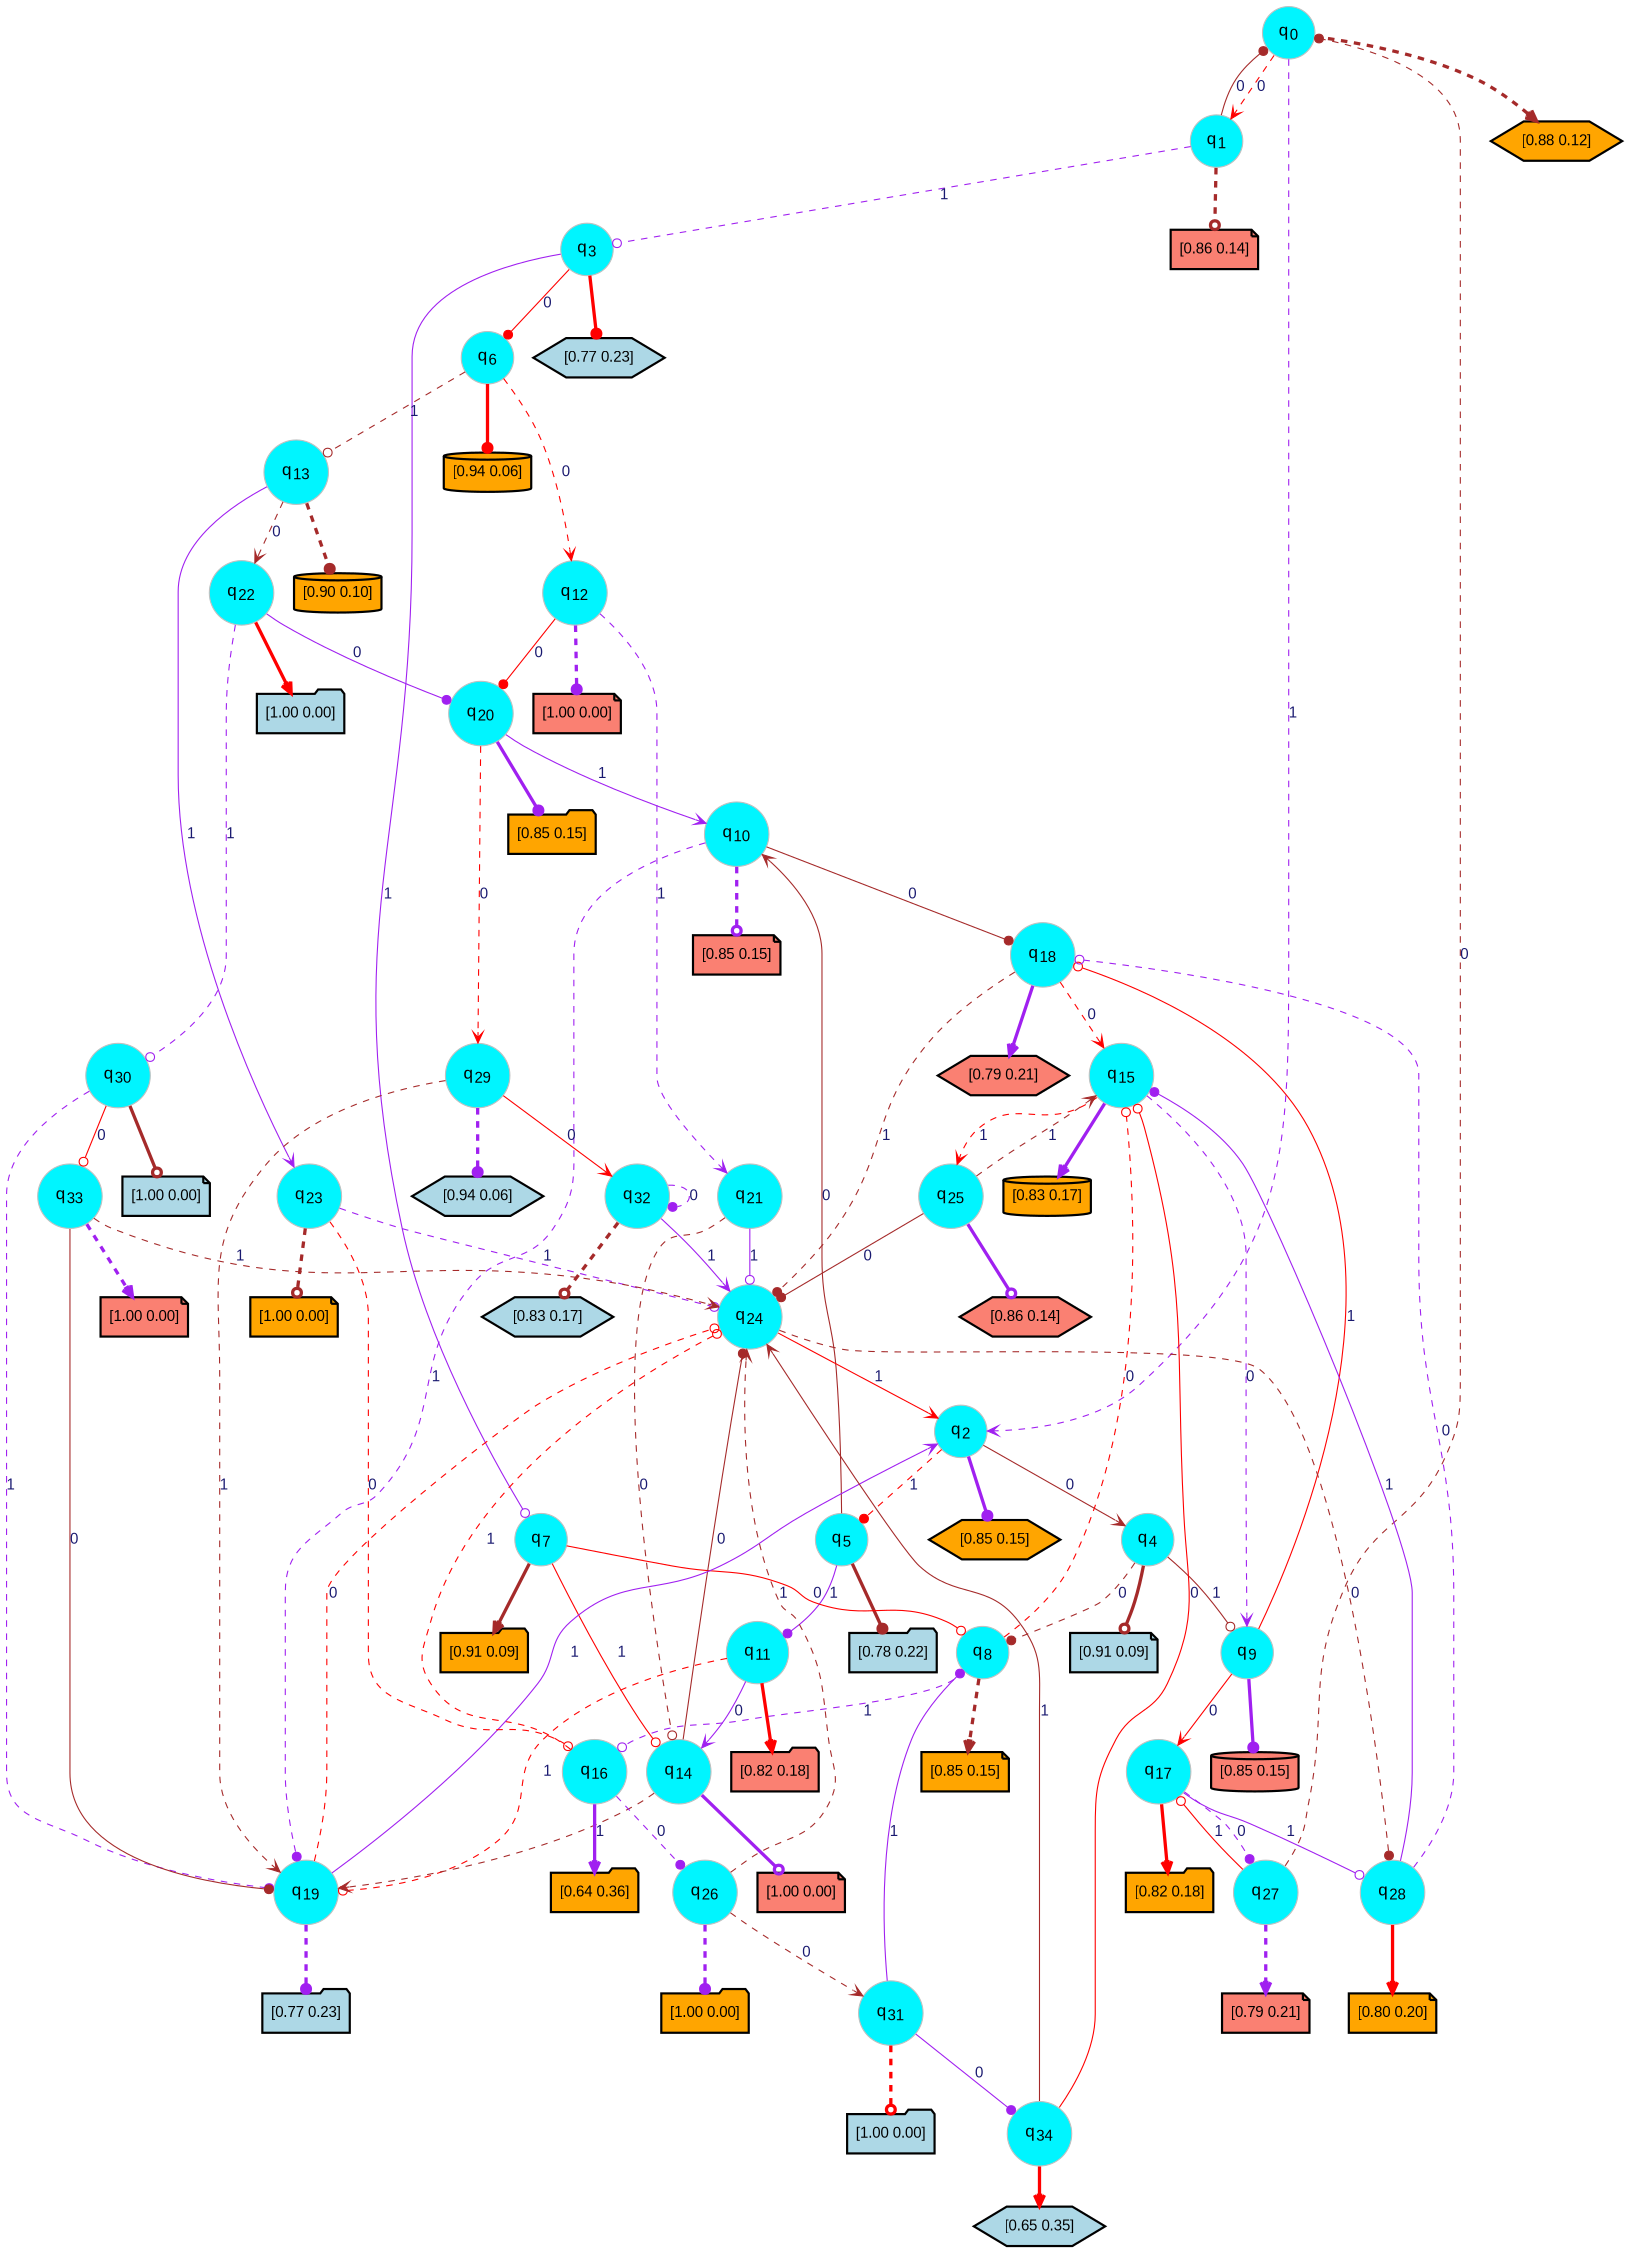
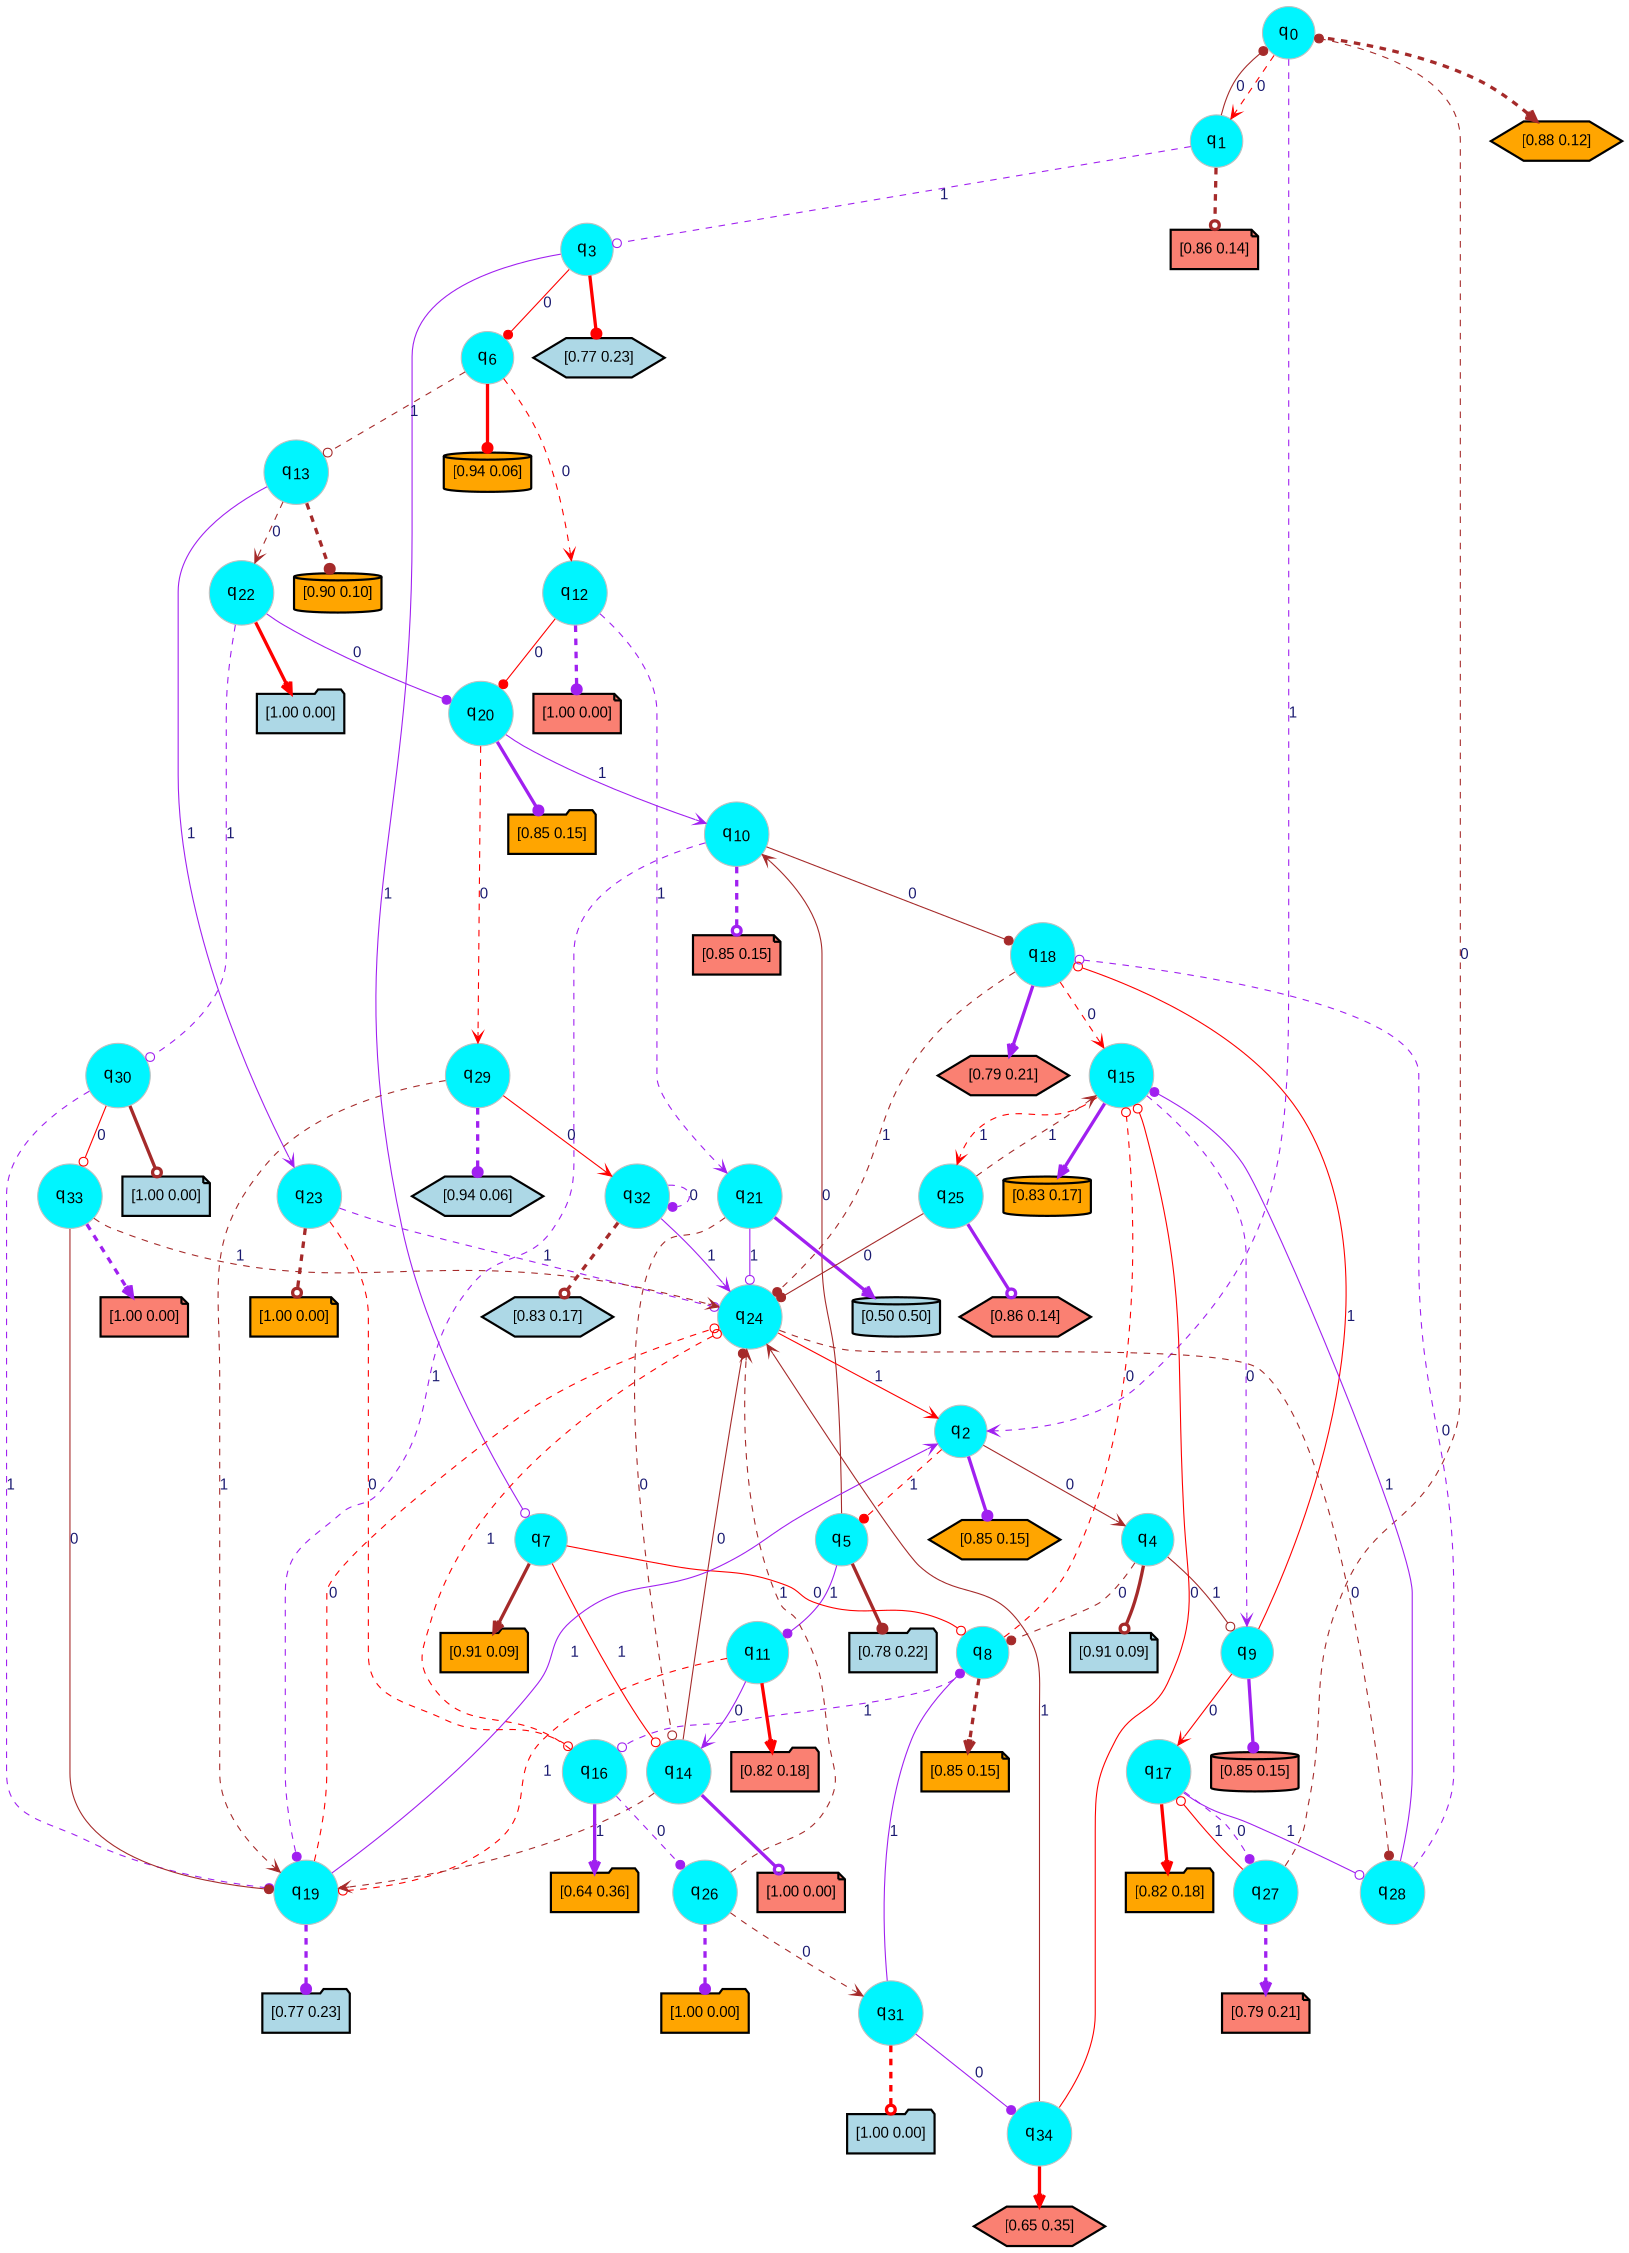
node "[0.50 0.50]": added
node "[0.80 0.20]": removed
node "[0.65 0.35]": fillcolor lightblue -> salmon
